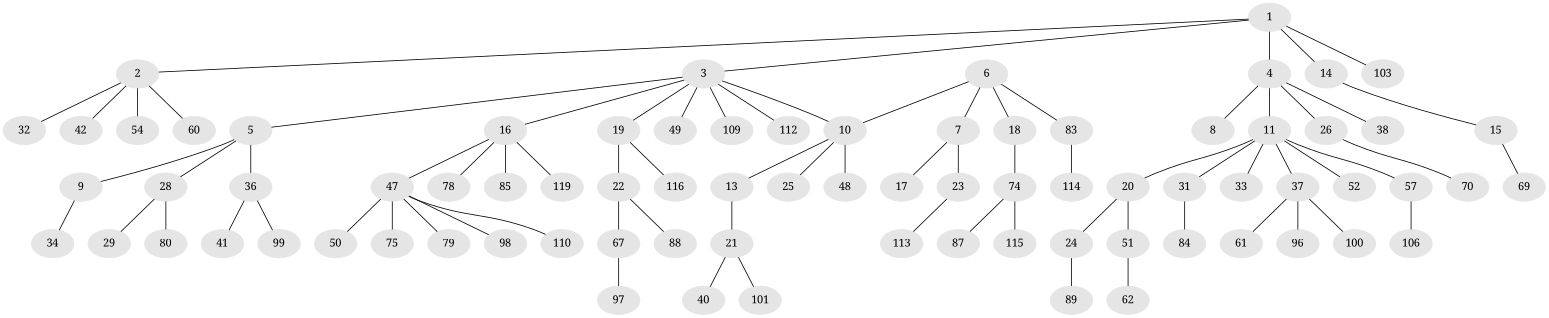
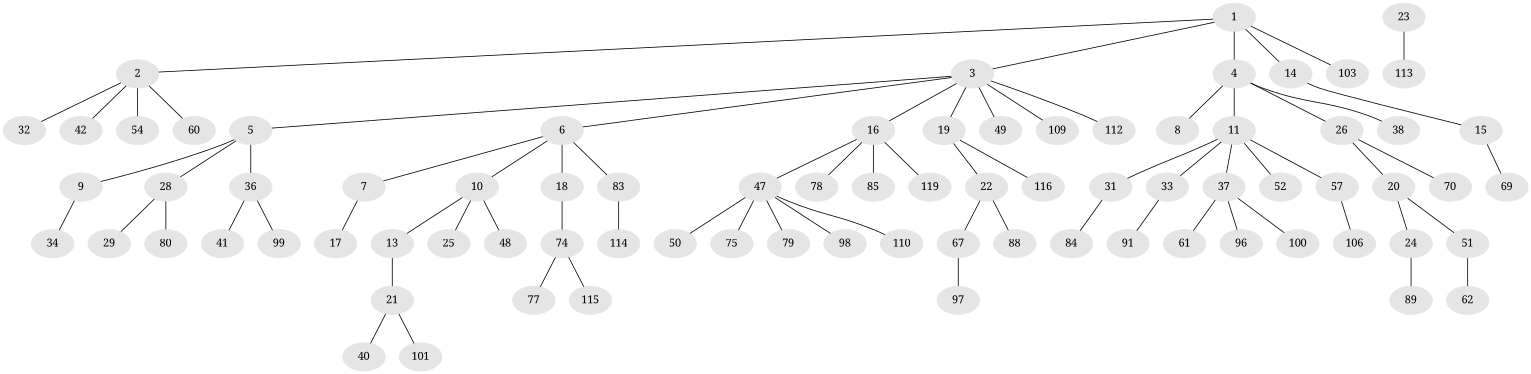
edge "3" -- "10": now "3" -- "6"
edge "7" -- "23": removed
edge "11" -- "20": now "26" -- "20"
node "87": label "87" -> "77"
node "91": added
